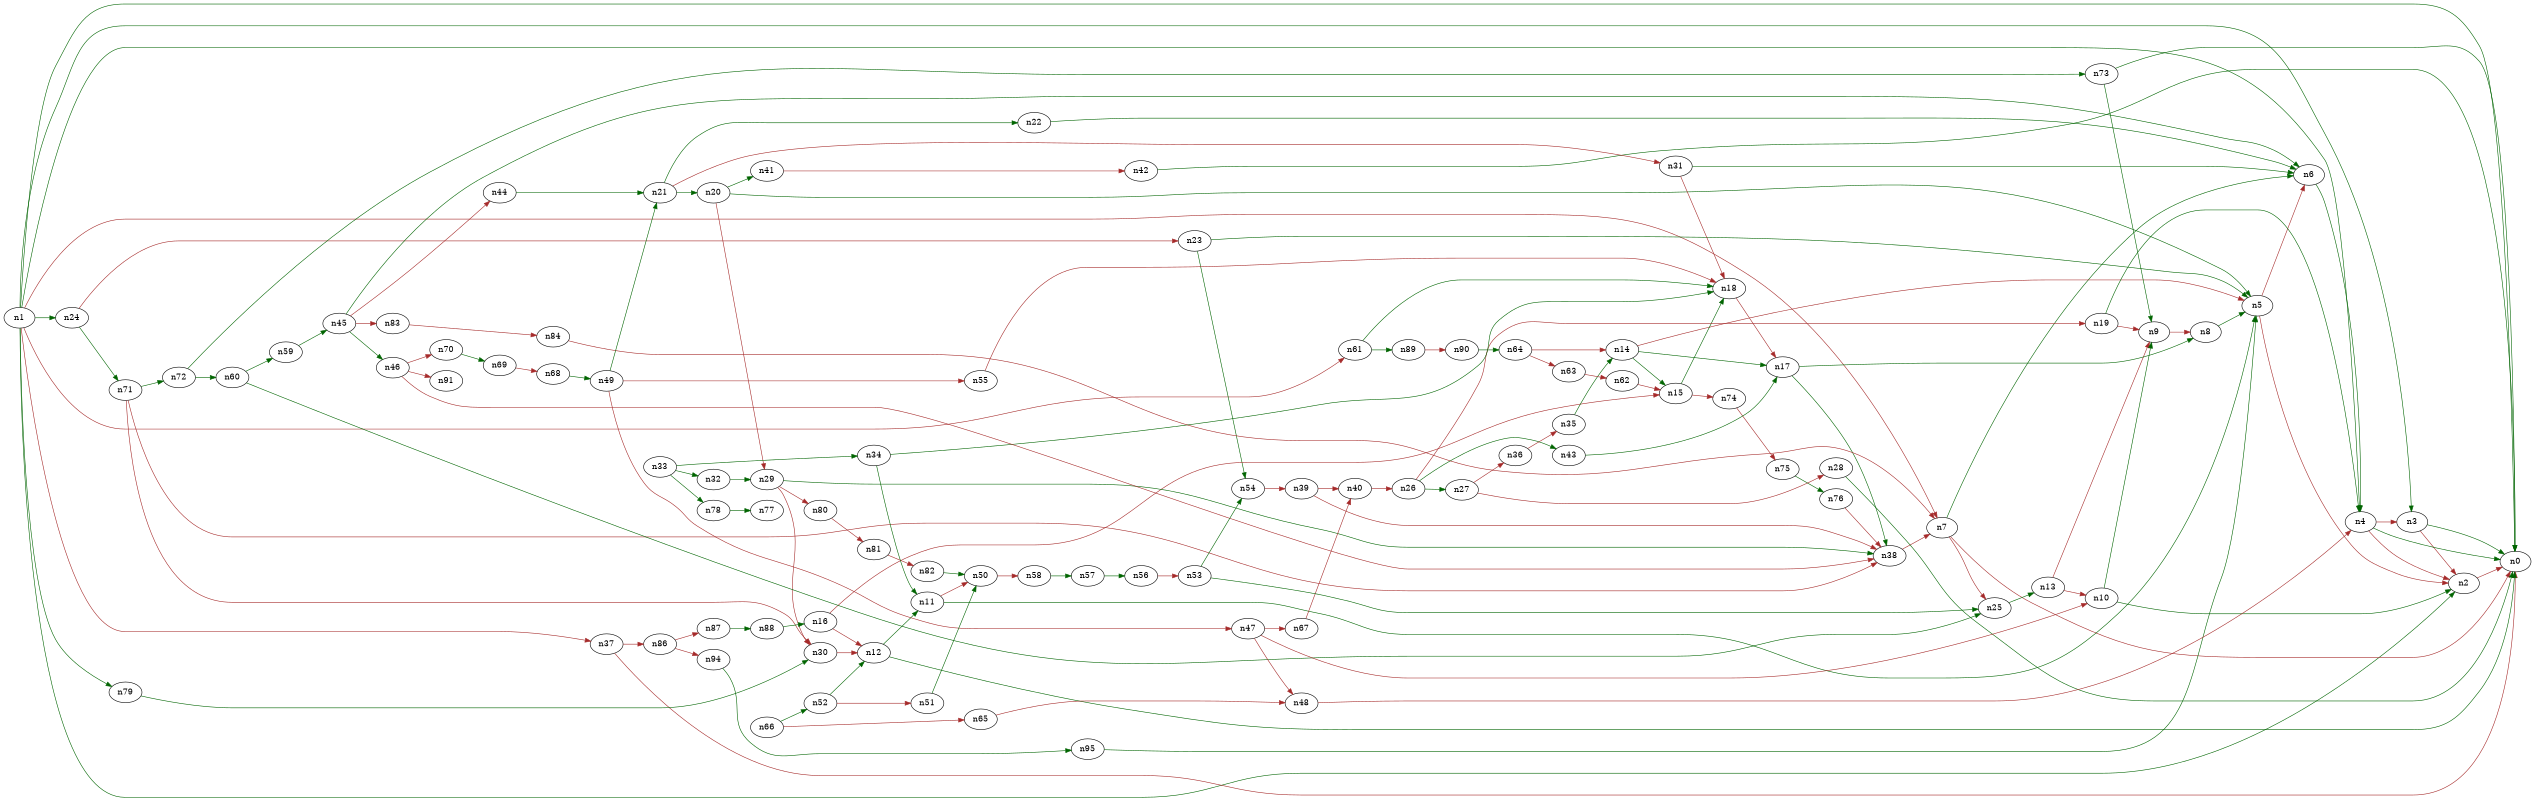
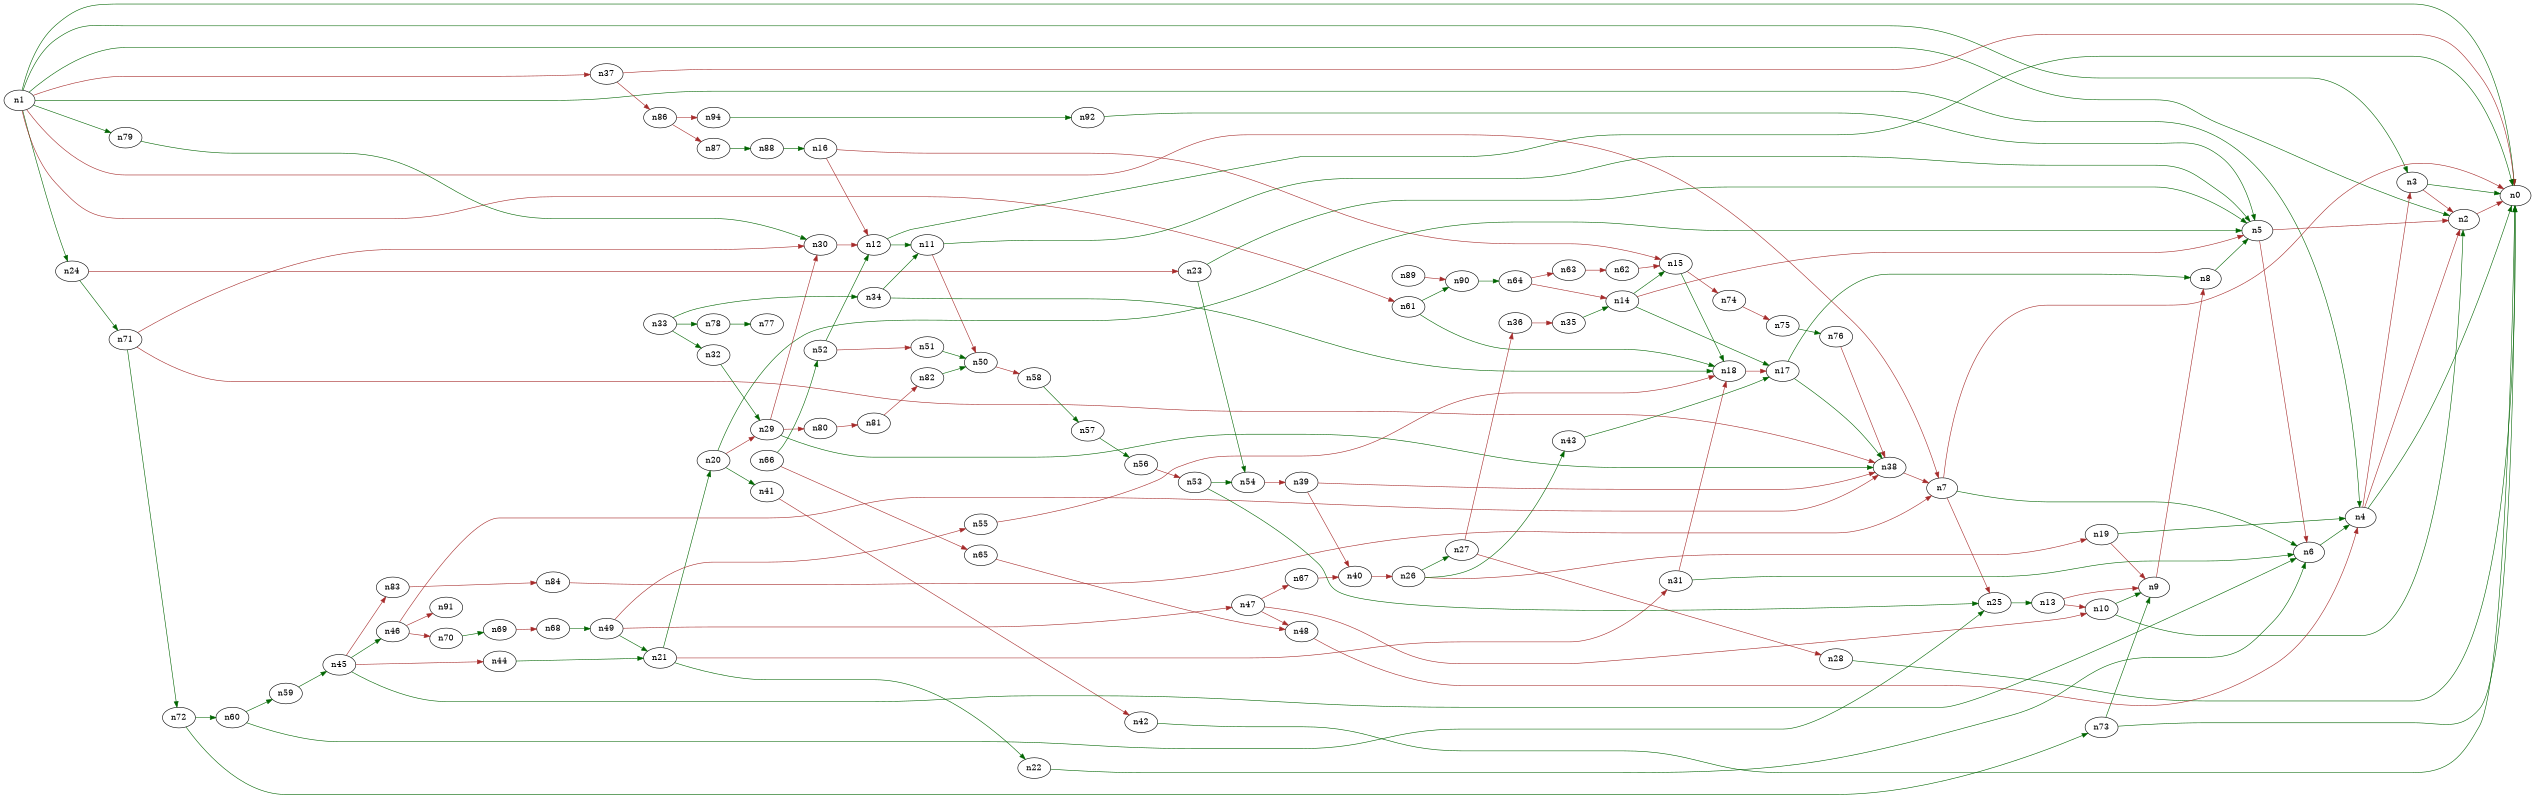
edge "n61" -> "n89": now "n61" -> "n90"
node "n95": label "n95" -> "n92"
